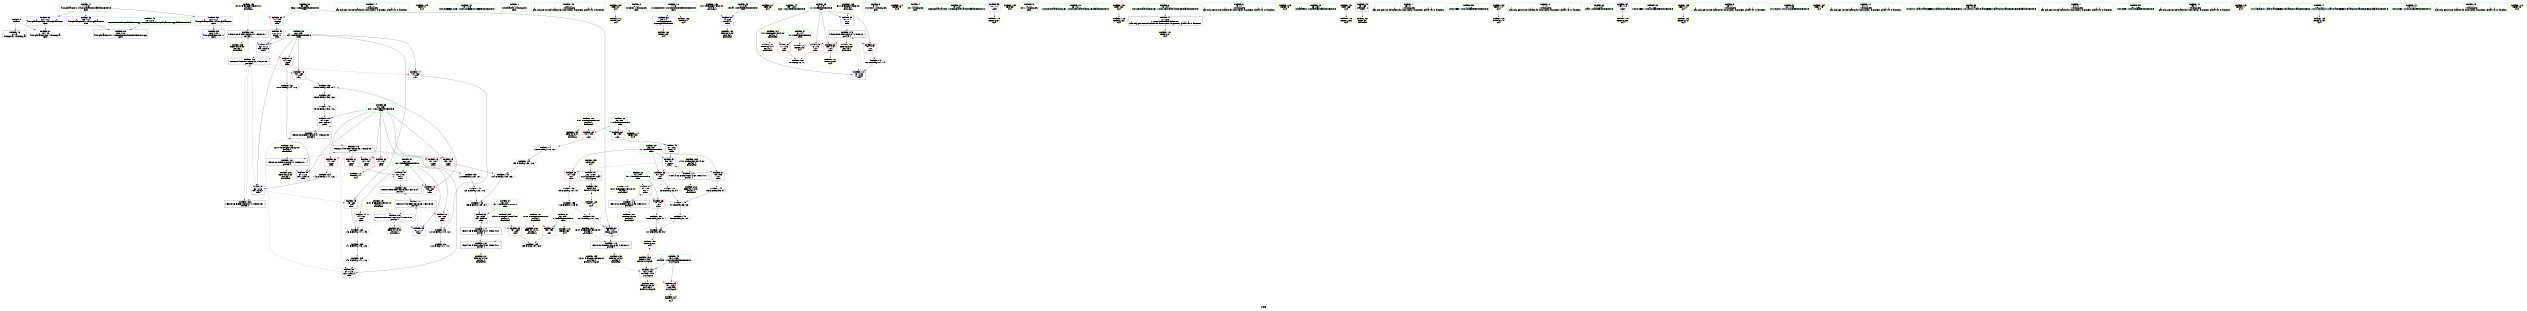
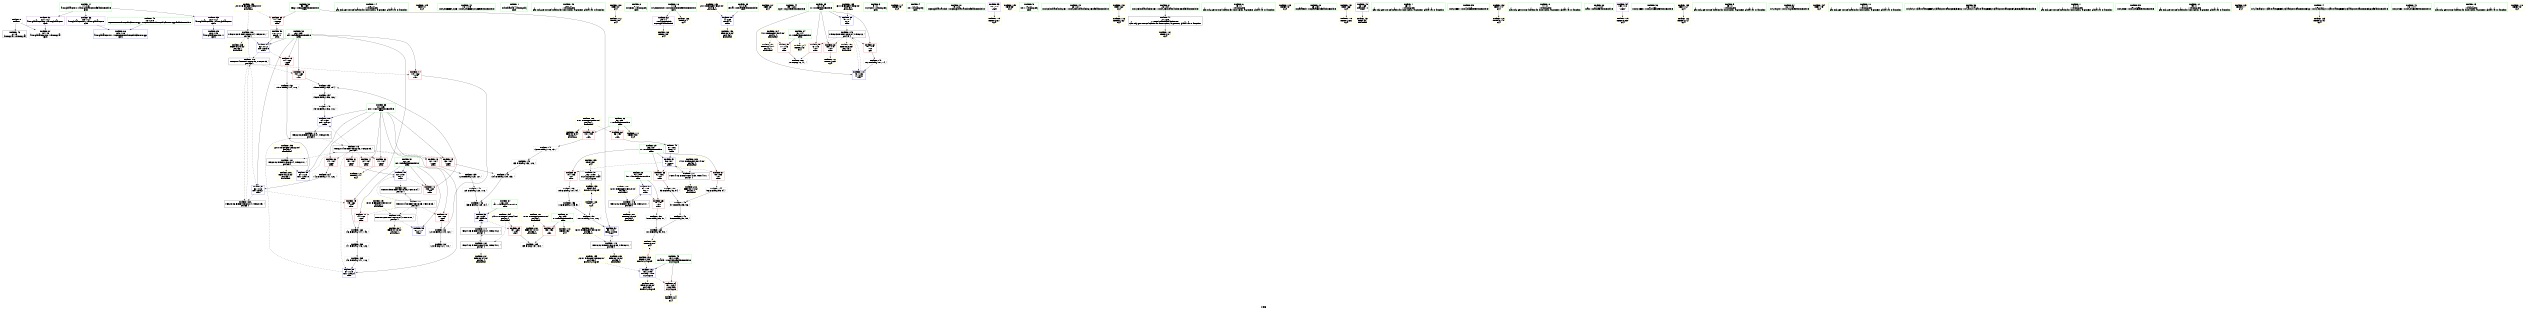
node "NodeID: 61": text "main" -> "cxa"
